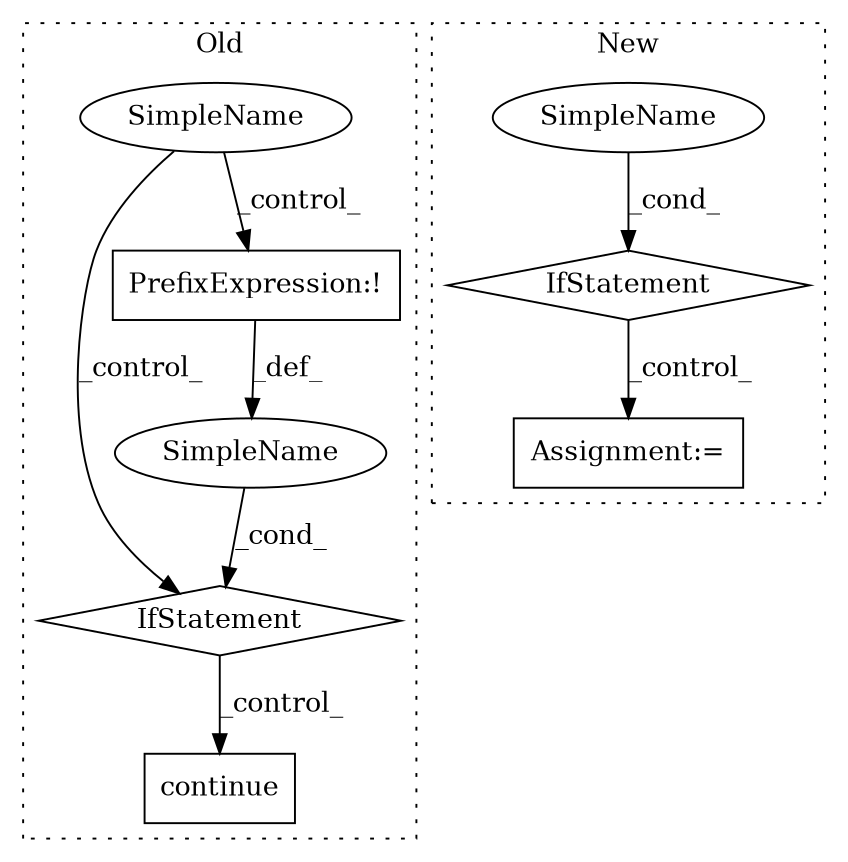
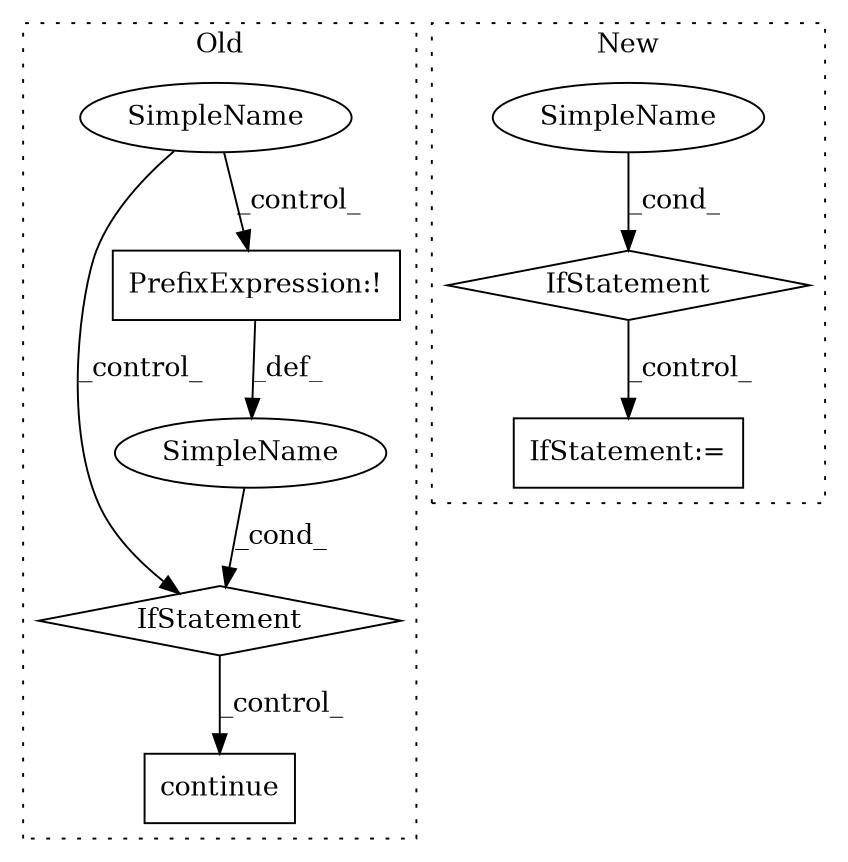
node "Assignment:=": label "Assignment:=" -> "IfStatement:="
